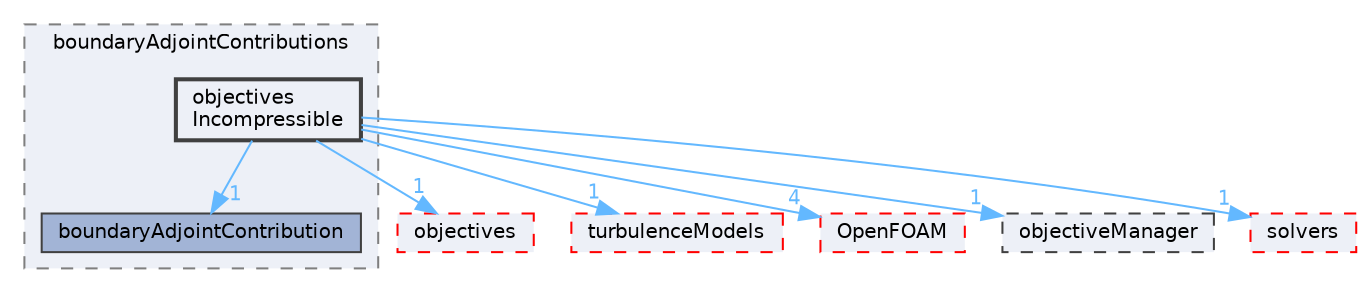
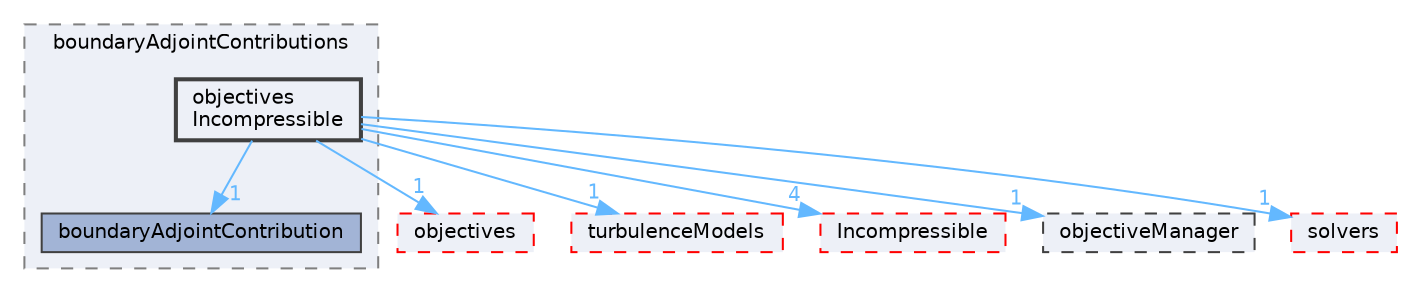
node "OpenFOAM": label "OpenFOAM" -> "Incompressible"
